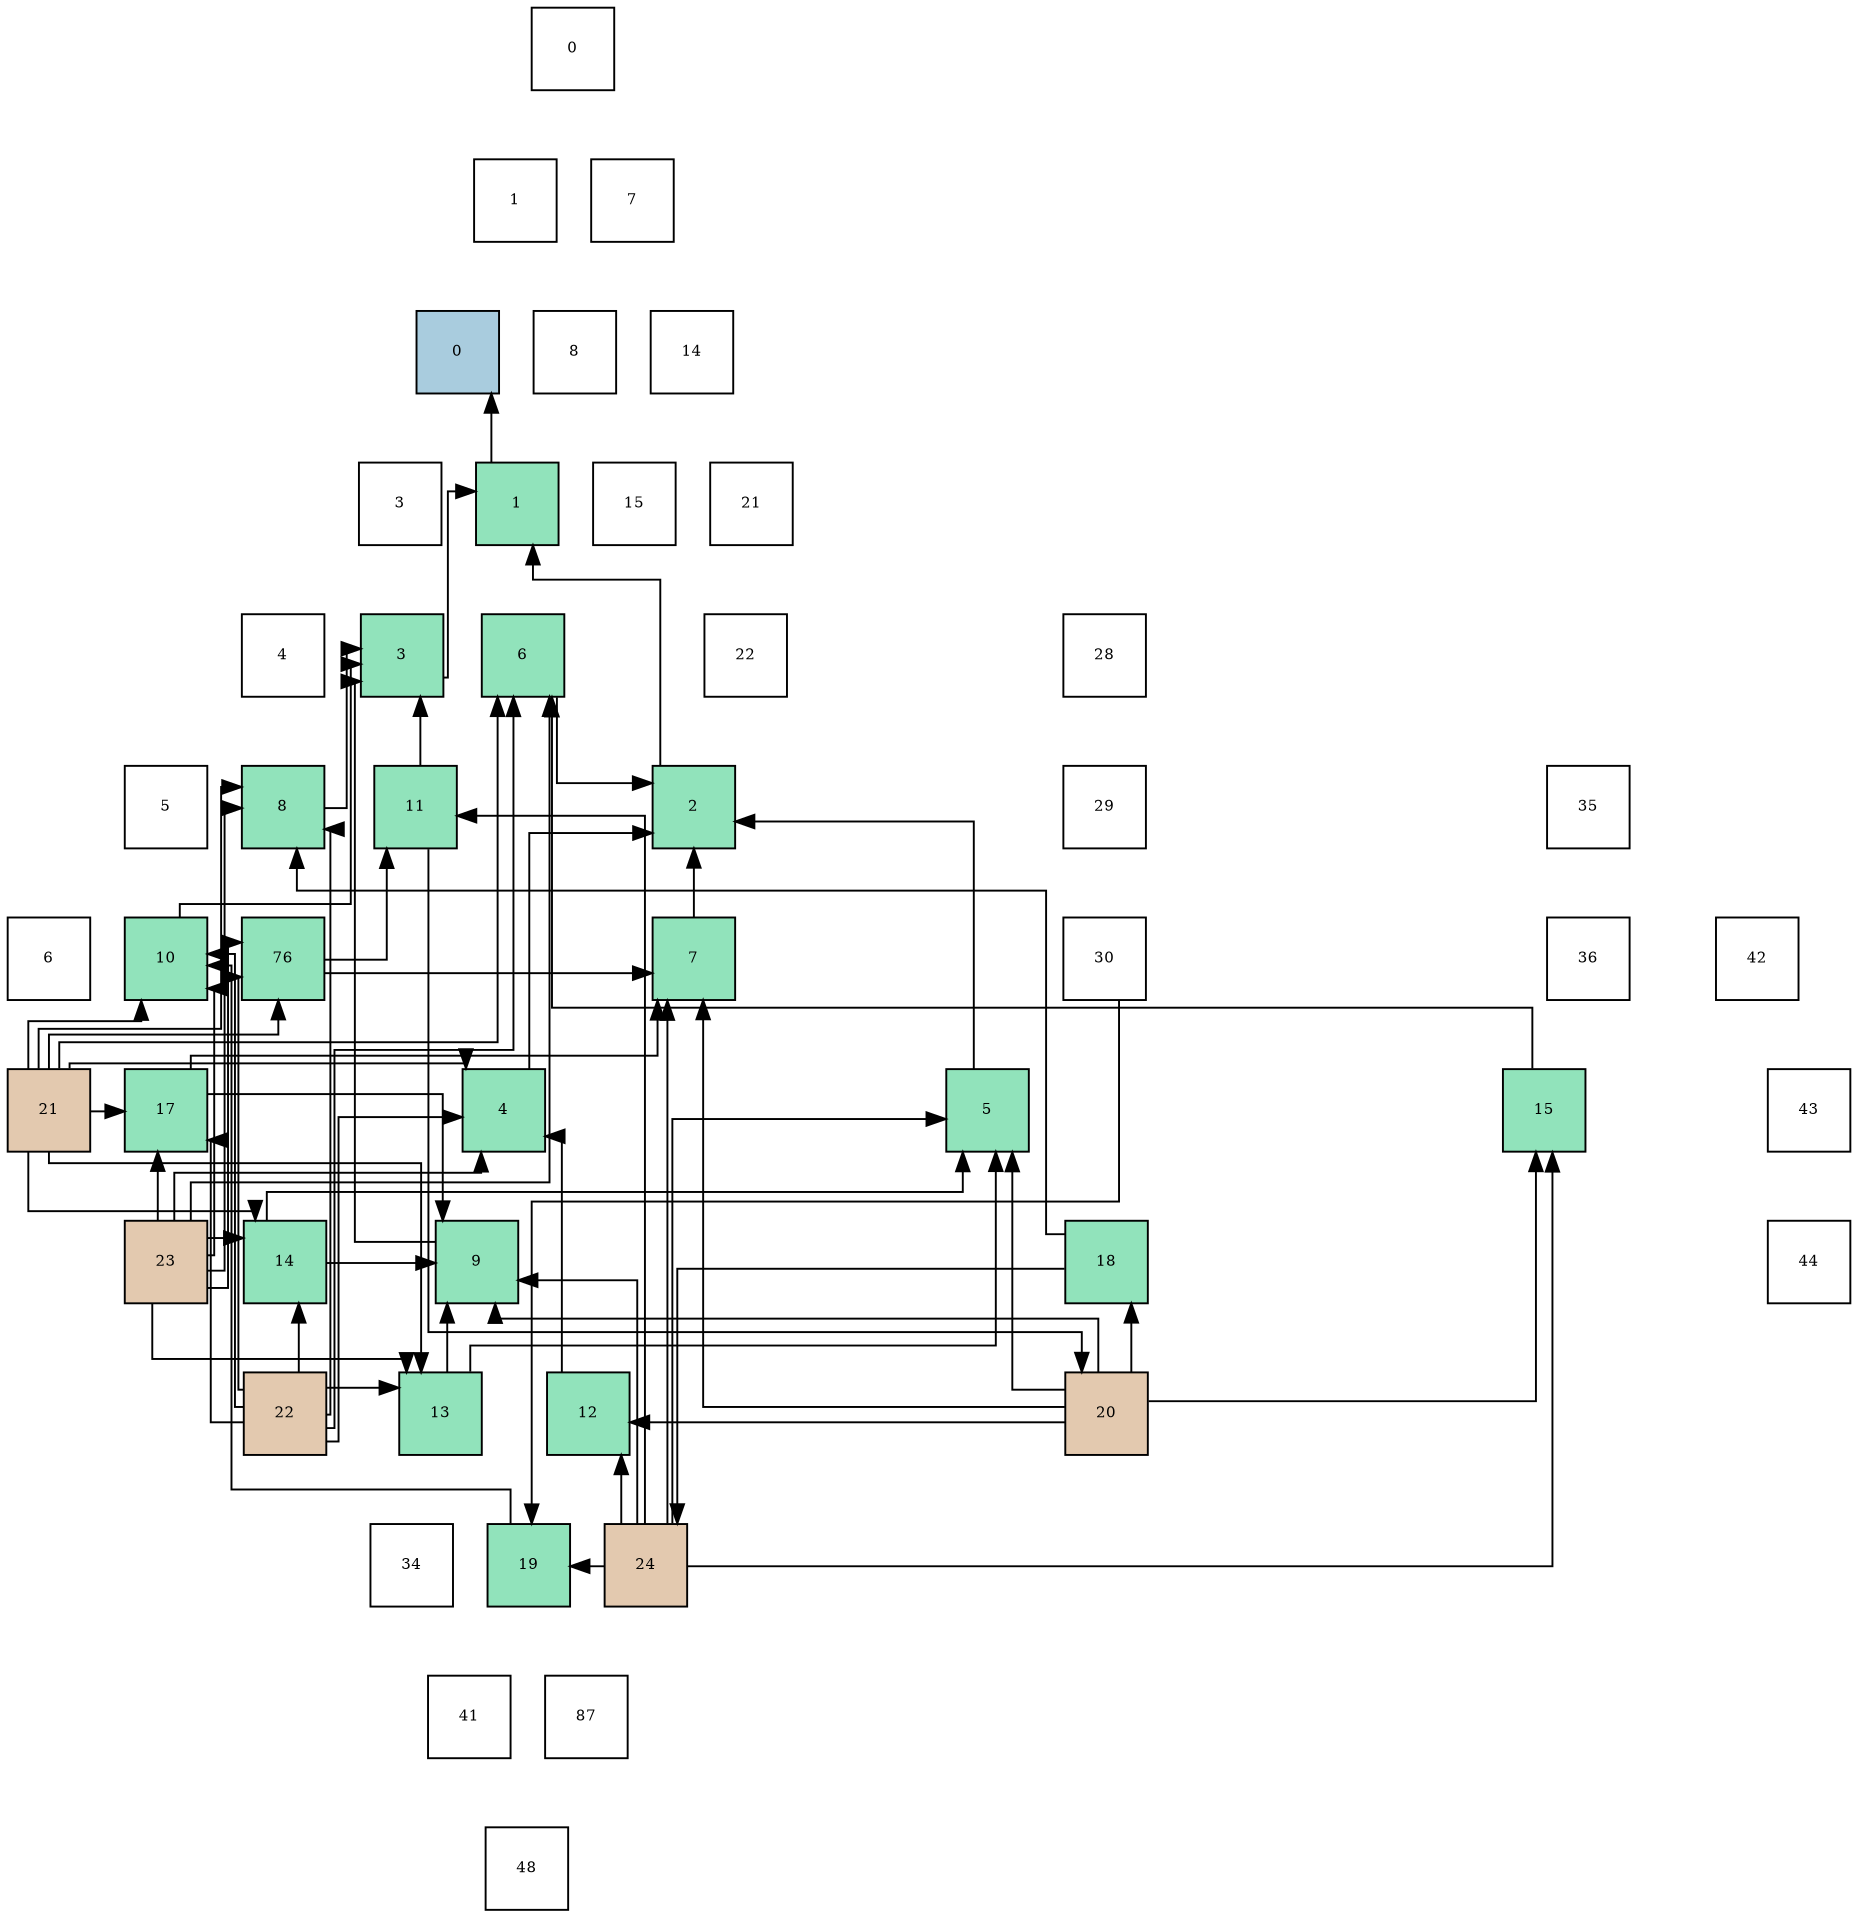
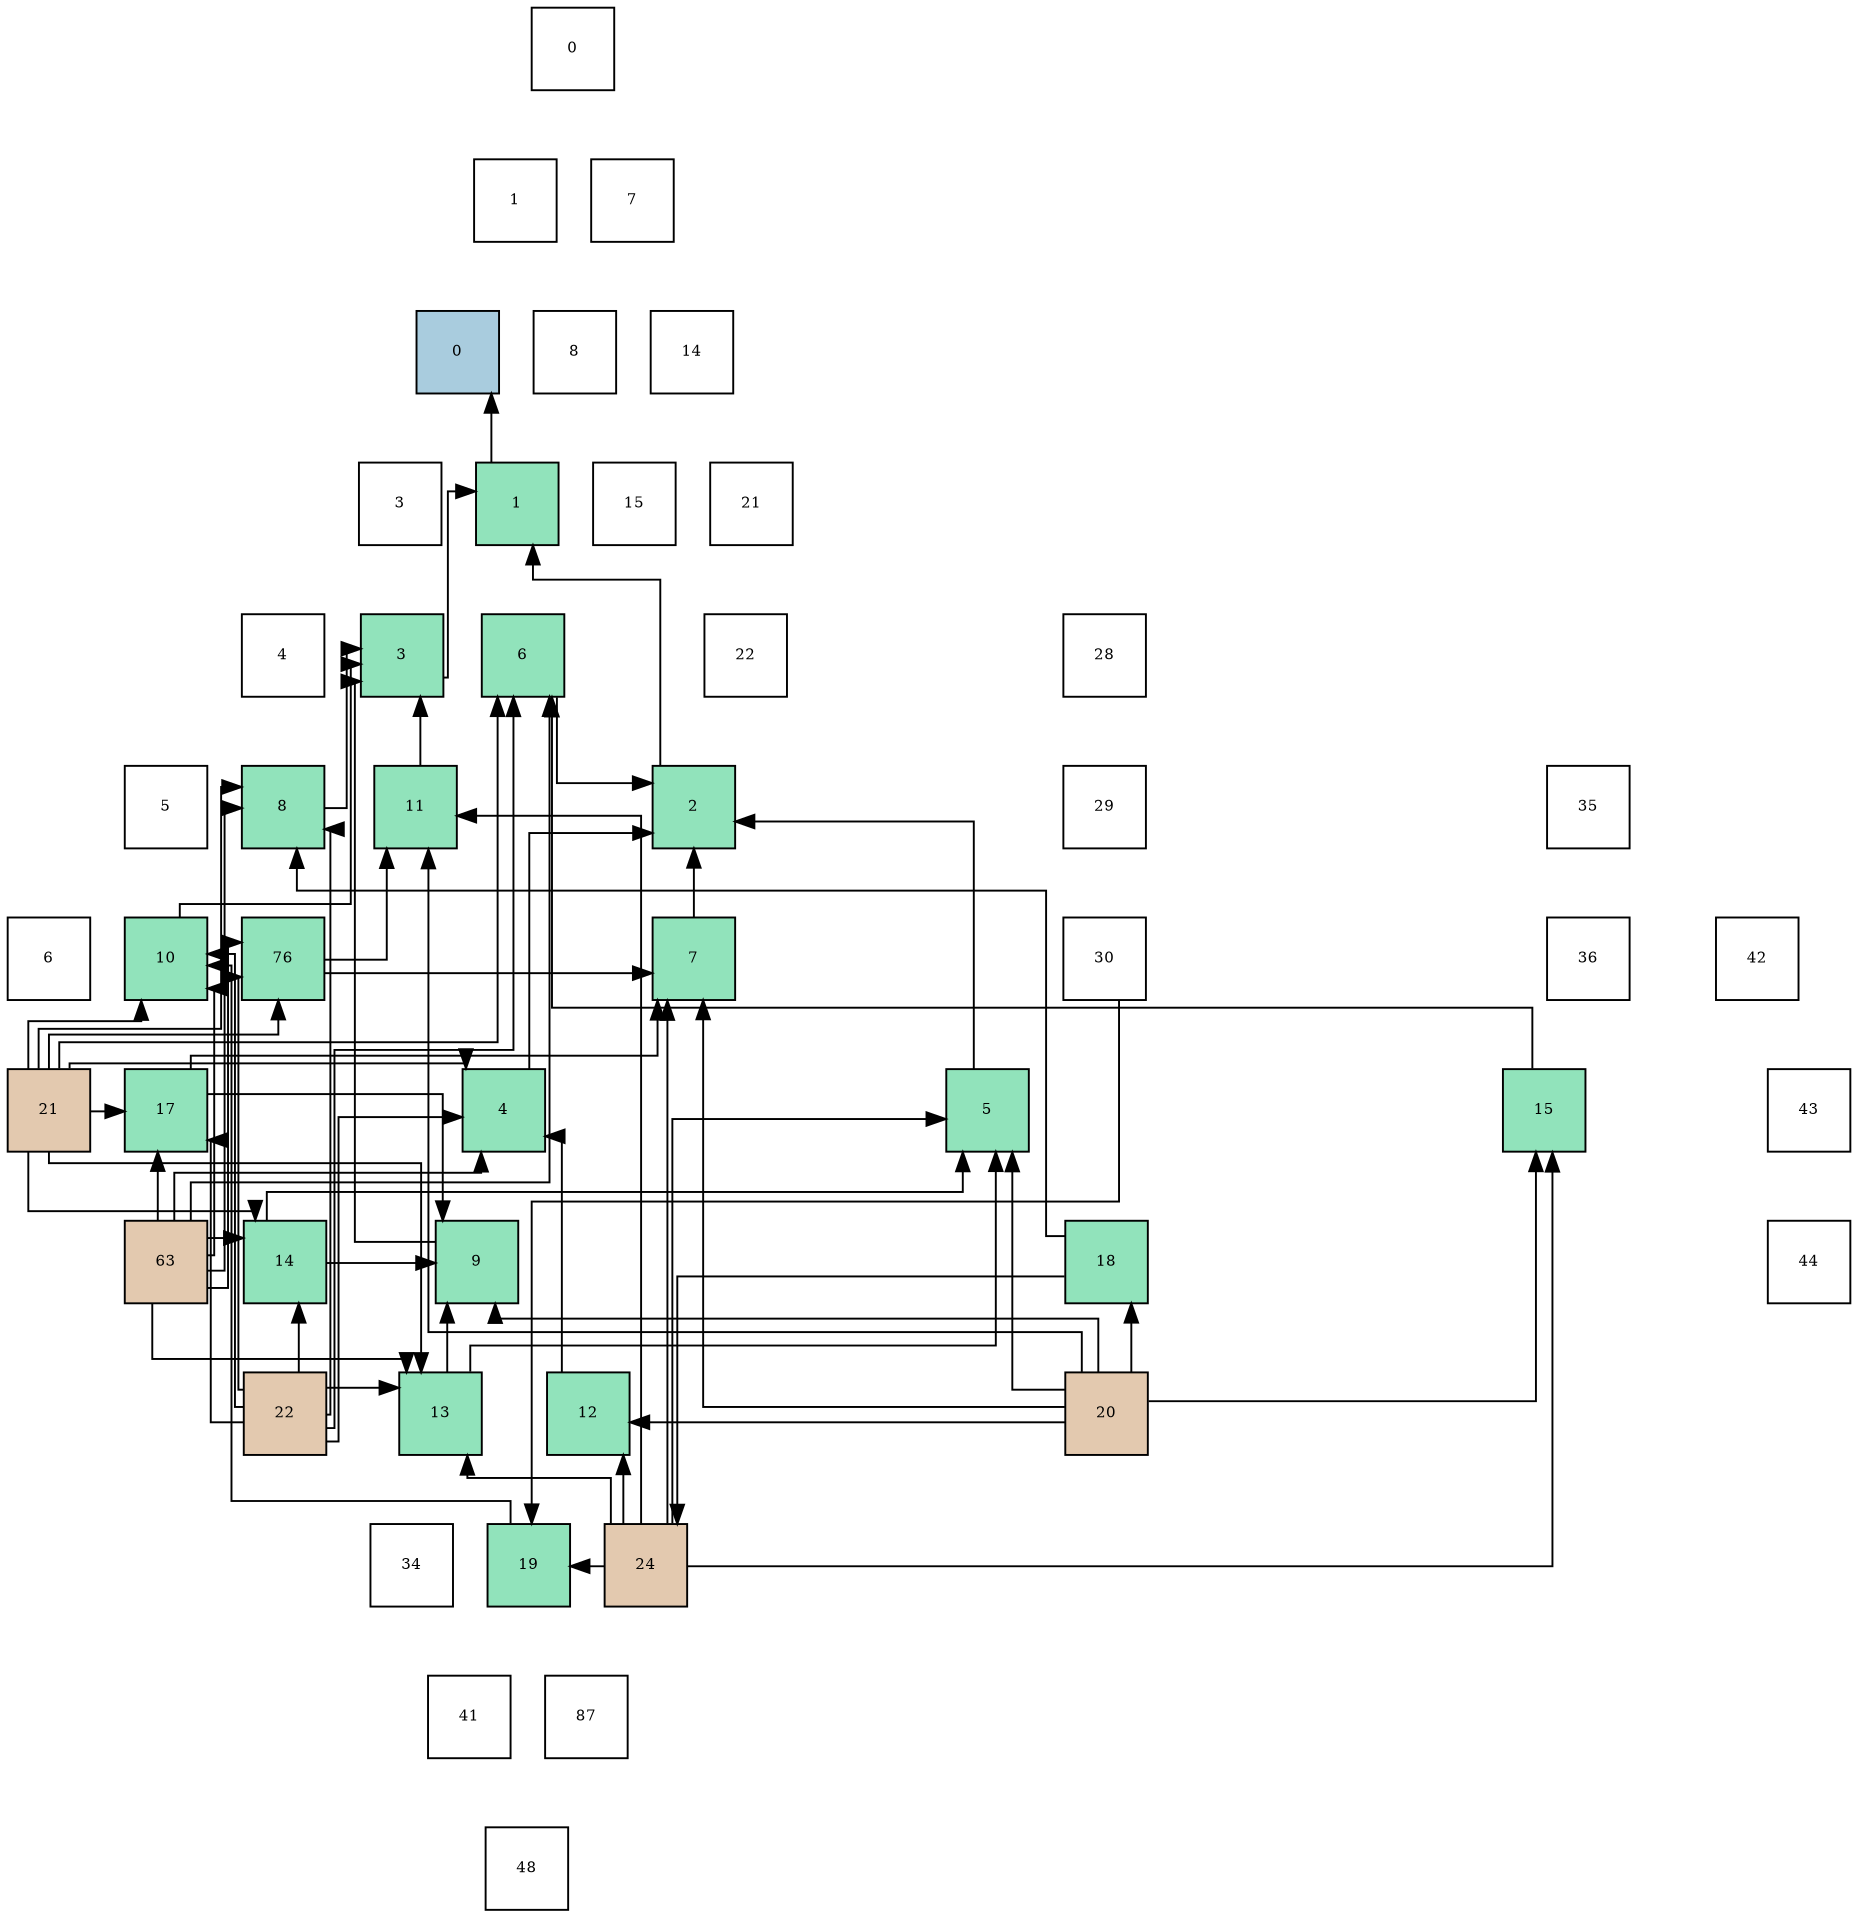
node "23": label "23" -> "63"
edge "24" -> "9": now "24" -> "13"
edge "11" -> "20": reversed
